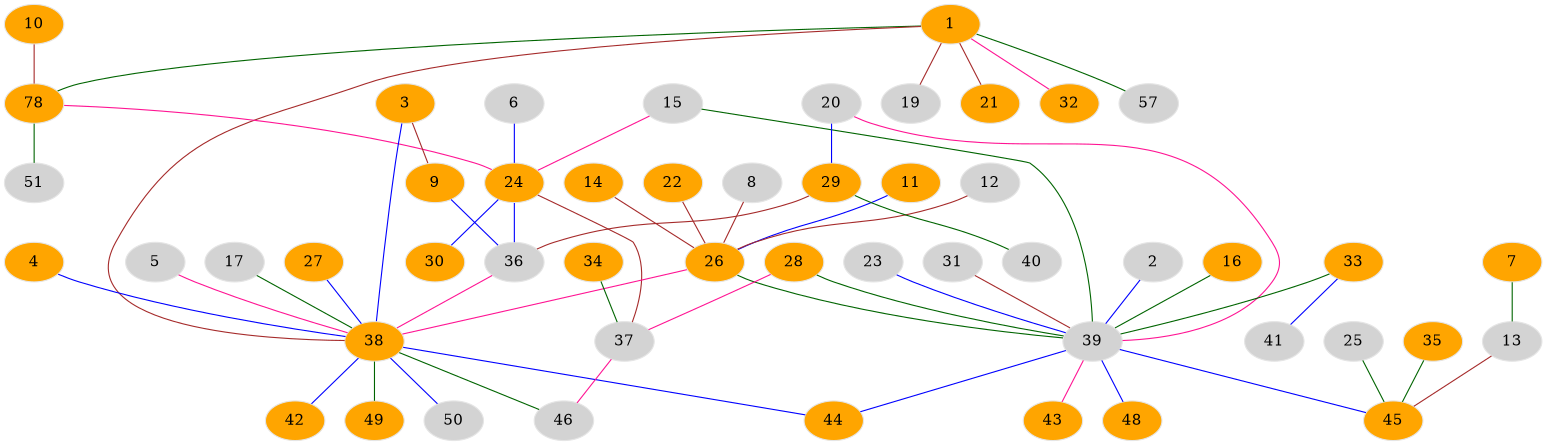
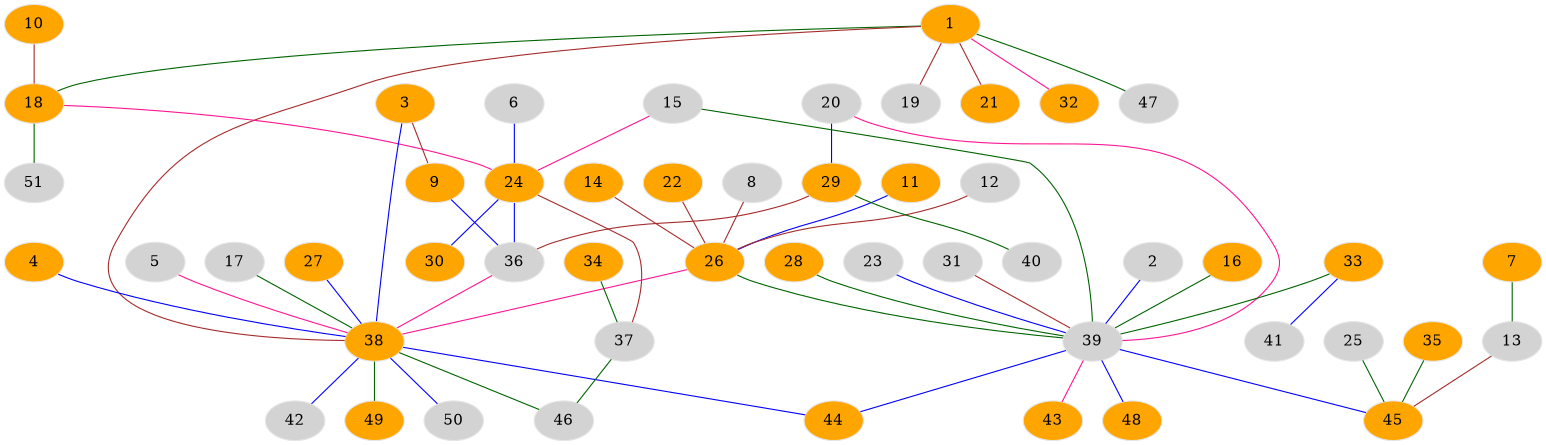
node "78": label "78" -> "18"
node "57": label "57" -> "47"
edge "28" -- "37": removed
edge "37" -- "46": color deeppink -> darkgreen
node "42": fillcolor orange -> lightgrey
